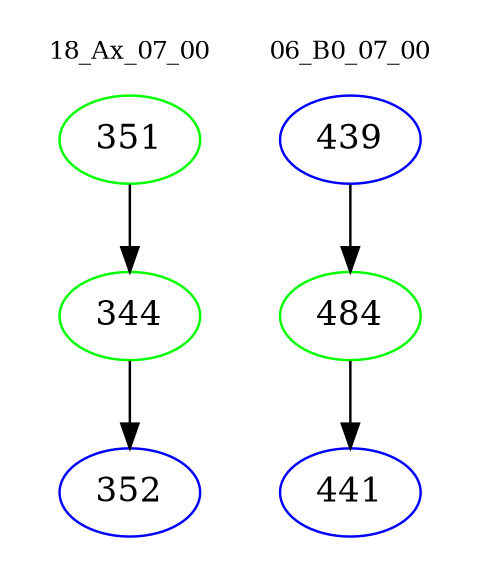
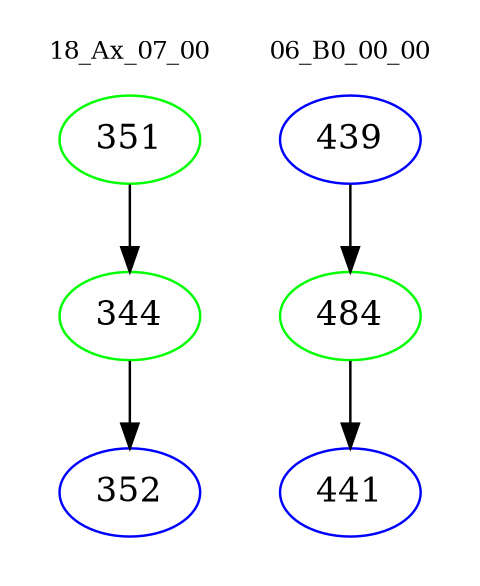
cluster "06_B0_07_00": label "06_B0_07_00" -> "06_B0_00_00"
